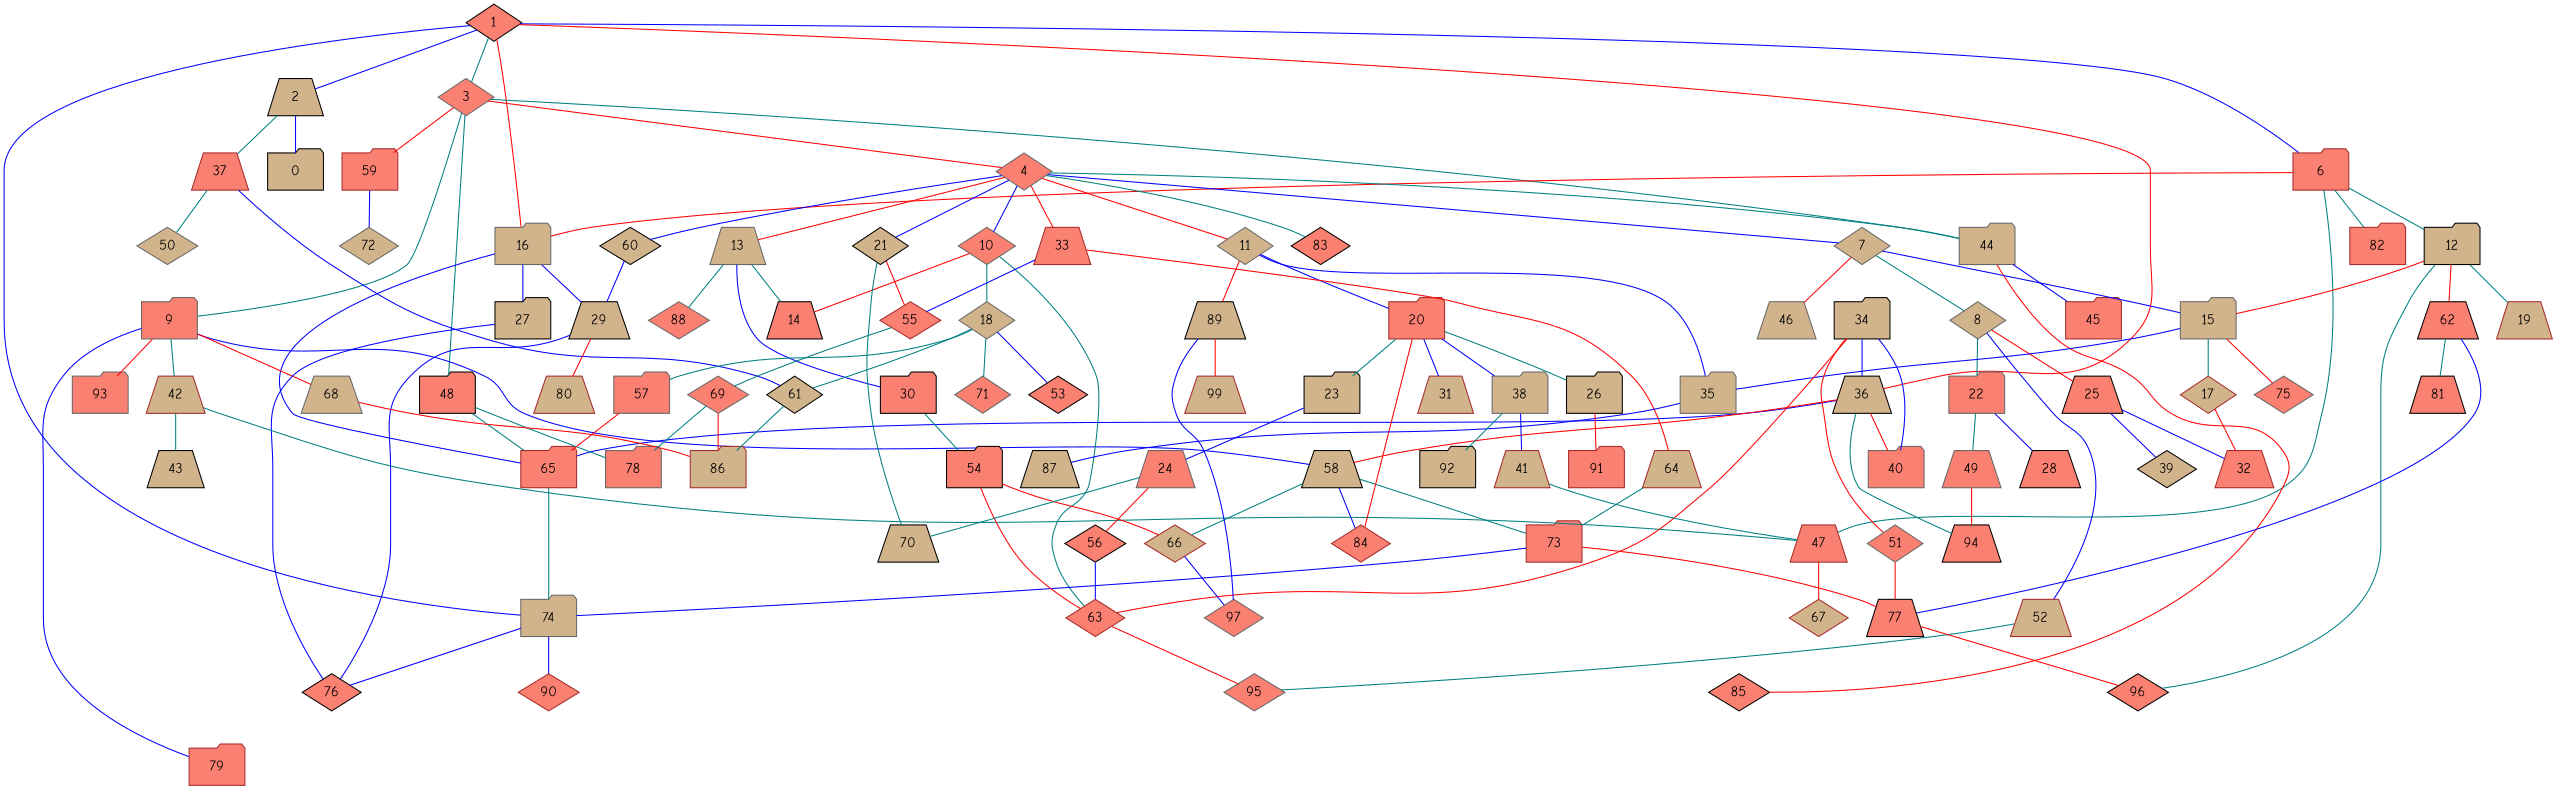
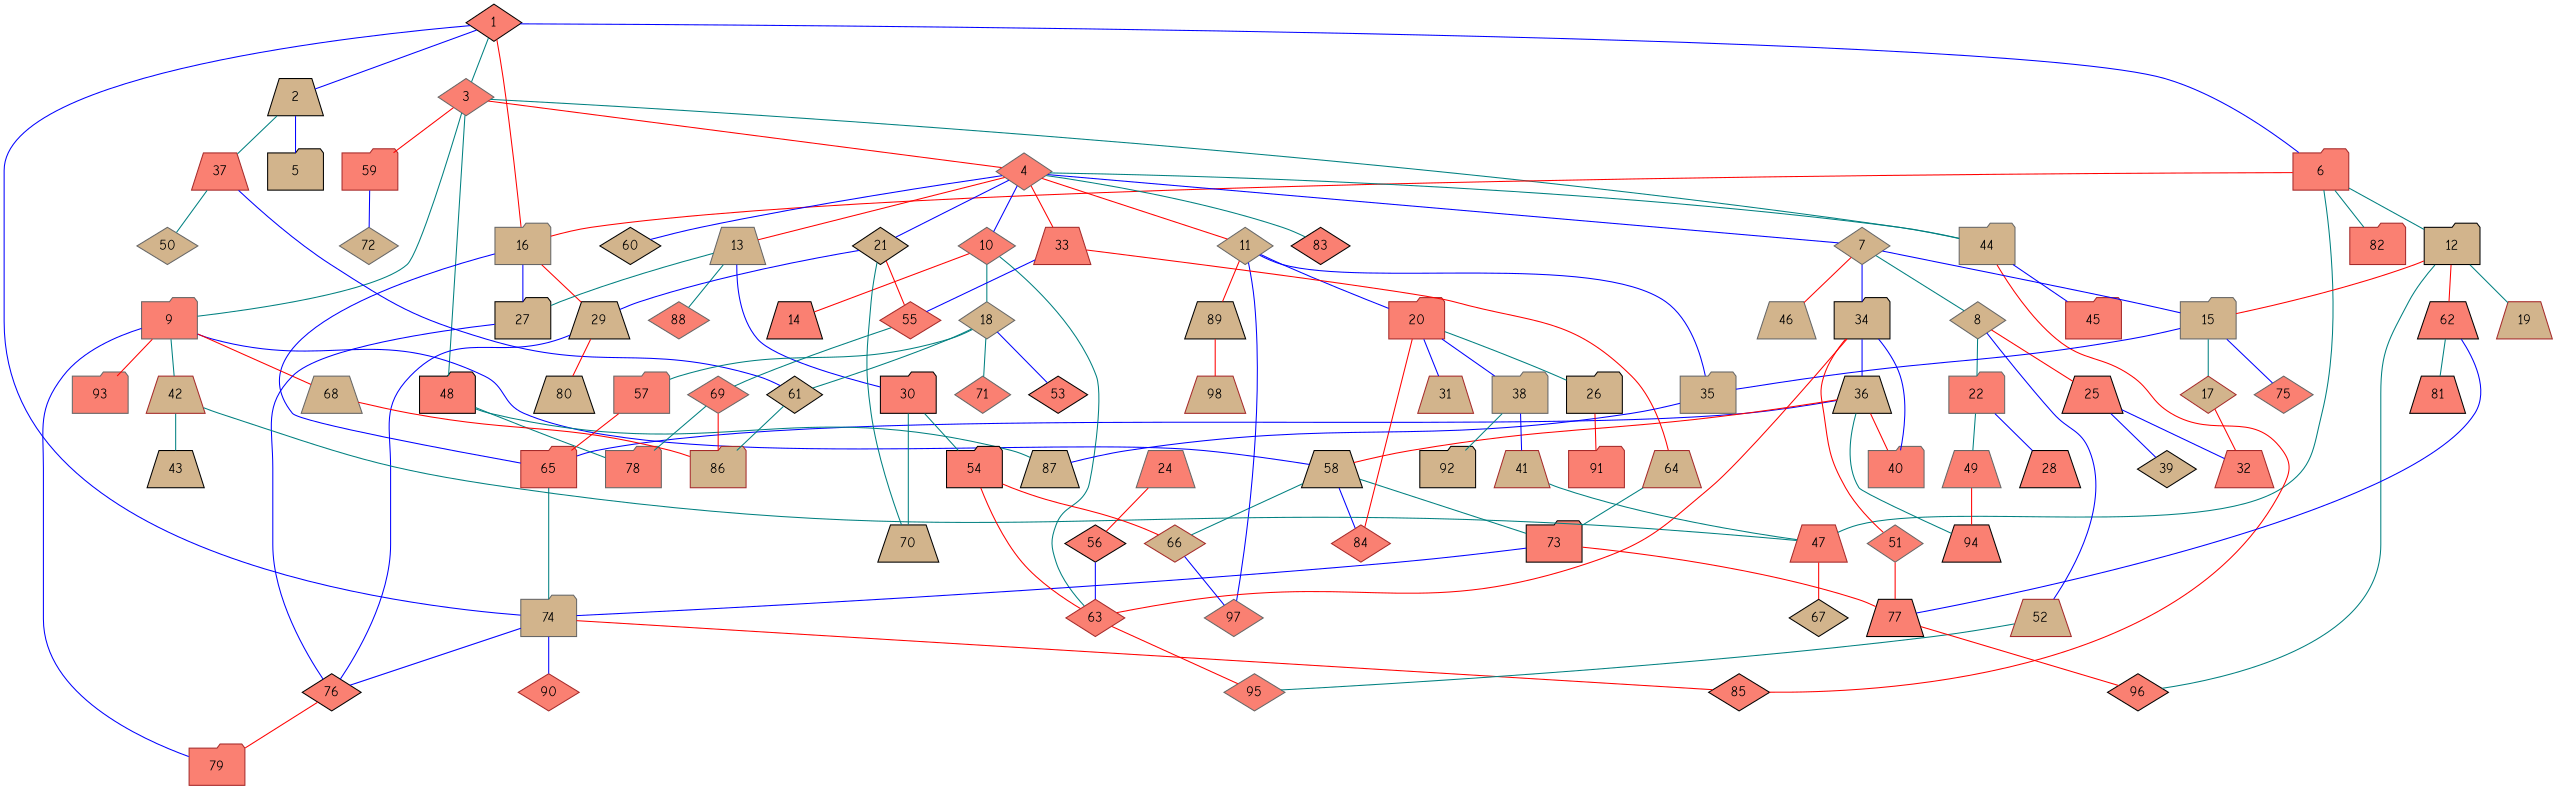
edge "1" -- "36": removed
node "0": label "0" -> "5"
edge "60" -- "29": now "21" -- "29"
edge "16" -- "29": color blue -> red
edge "13" -- "14": now "13" -- "27"
edge "7" -- "34": added
edge "15" -- "75": color red -> blue
node "80": color brown -> black
node "99": label "99" -> "98"
node "23": removed
edge "48" -- "65": now "48" -- "87"
edge "89" -- "97": now "11" -- "97"
edge "24" -- "70": now "30" -- "70"
node "73": color brown -> black
node "67": color brown -> black
edge "74" -- "85": added
edge "76" -- "79": added
